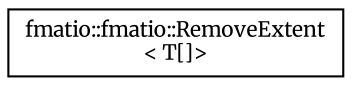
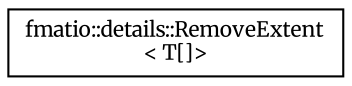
node "fmatio::fmatio::RemoveExtent < T[]>": label "fmatio::fmatio::RemoveExtent < T[]>" -> "fmatio::details::RemoveExtent < T[]>"
